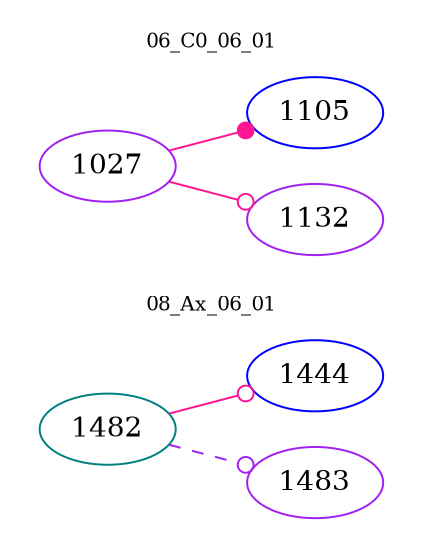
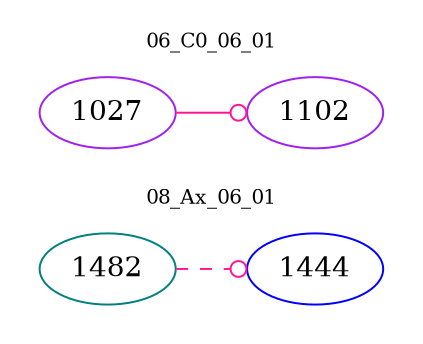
node "1105": removed
node "1132": label "1132" -> "1102"
edge "1482" -> "1444": style solid -> dashed
node "1483": removed
